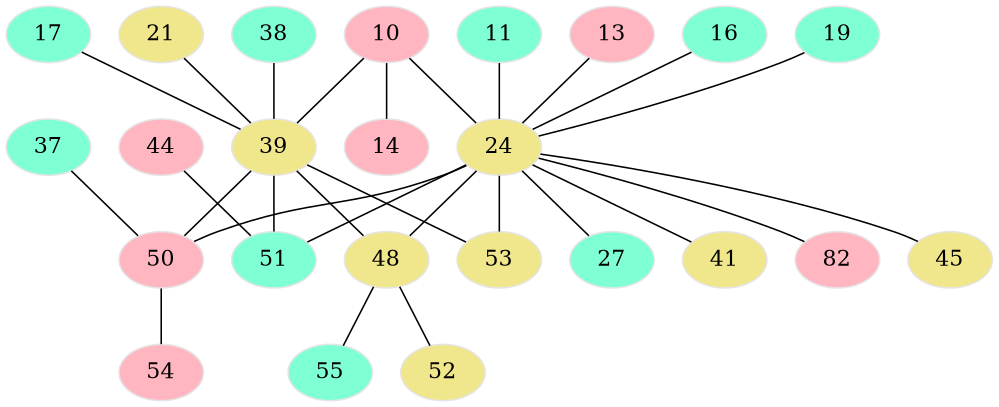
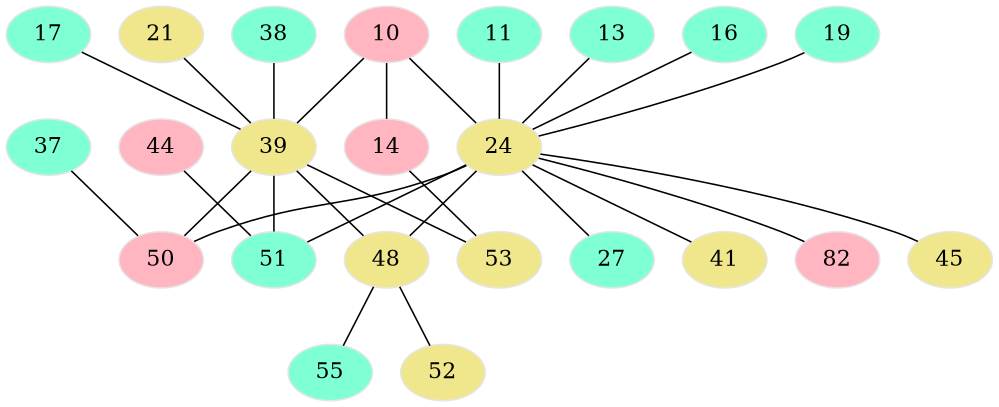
node "13": fillcolor lightpink -> aquamarine
edge "24" -- "53": now "14" -- "53"
node "54": removed
